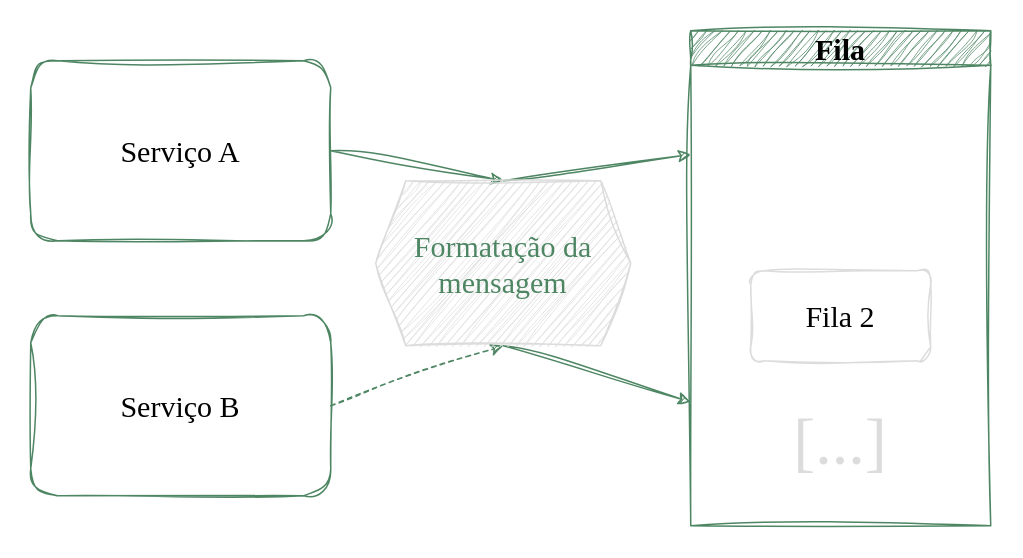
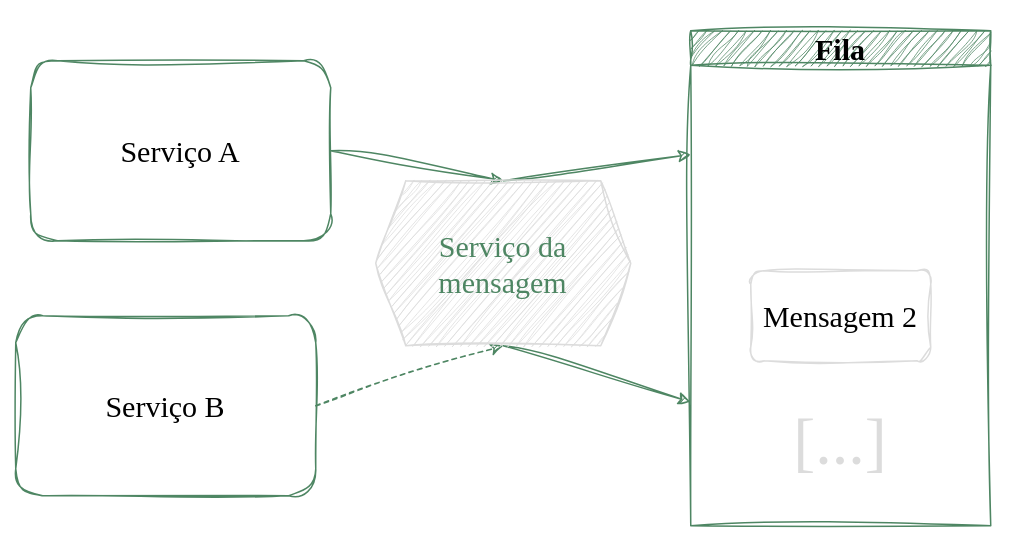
node "Formatação da mensagem": label "Formatação da mensagem" -> "Serviço da mensagem"
node "Fila 2": label "Fila 2" -> "Mensagem 2"
node "Serviço B": moved (181, 406) -> (166, 406)
